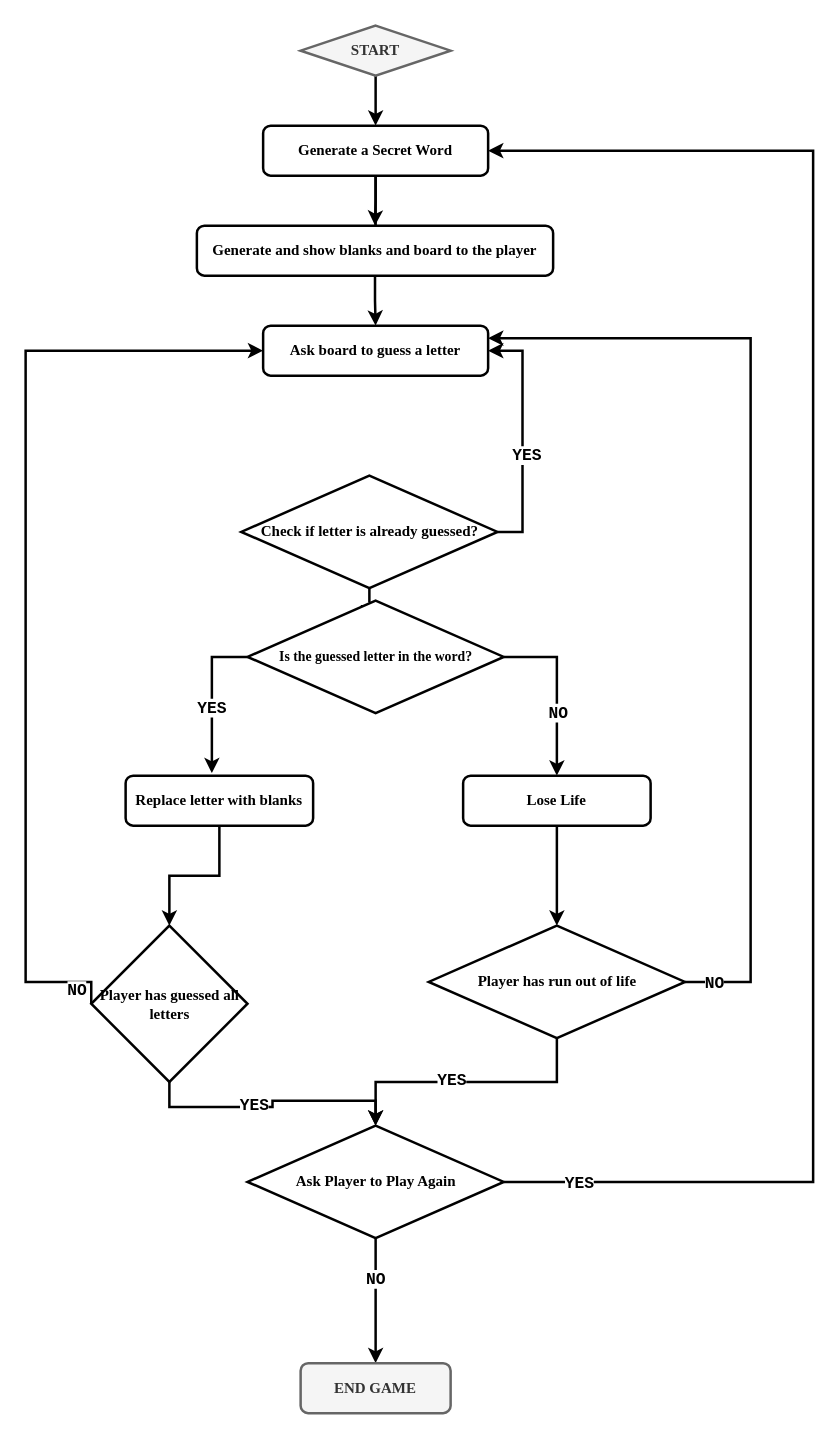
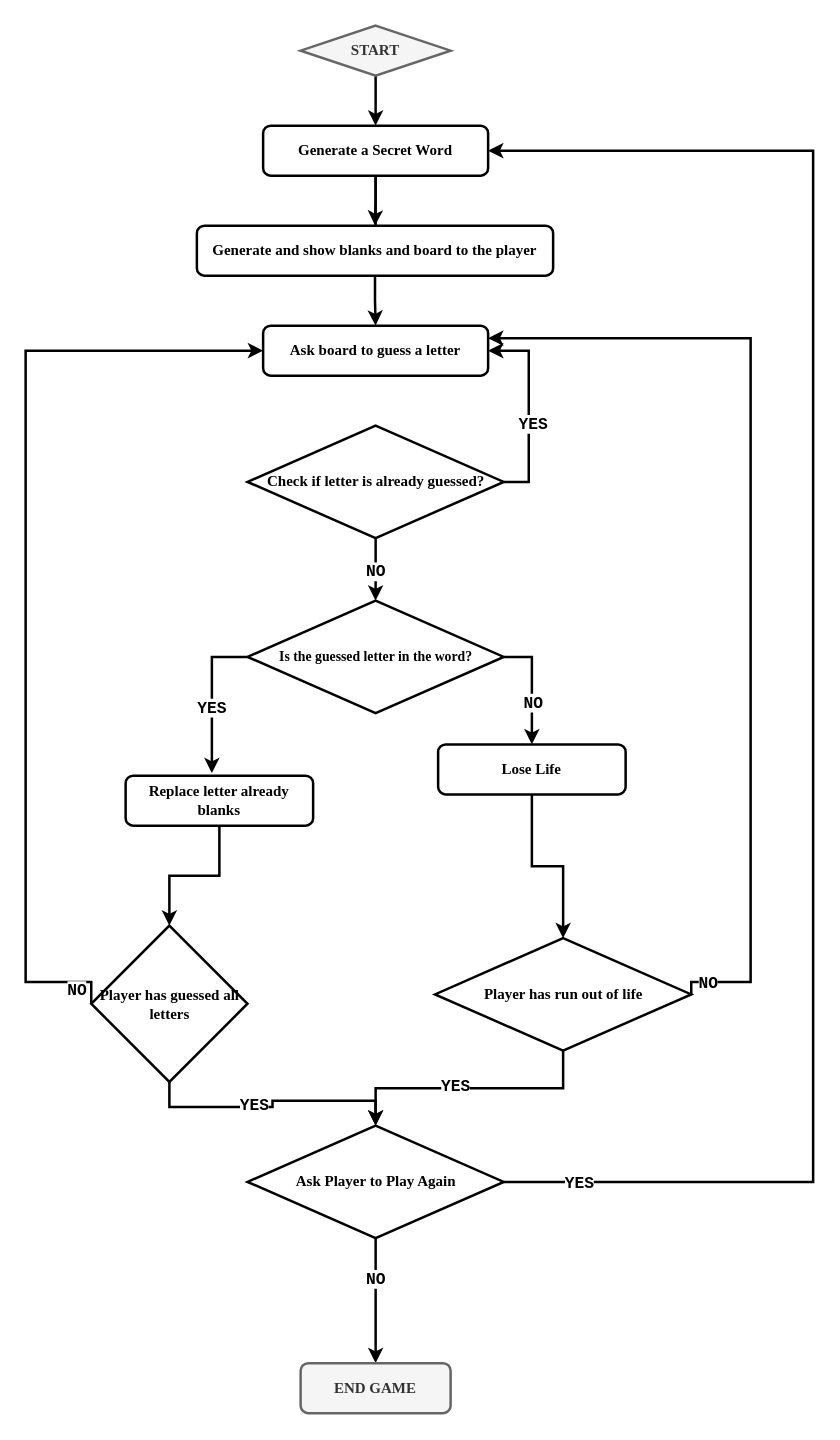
node "Check if letter is already guessed?": moved (369, 532) -> (376, 482)
node "Replace letter with blanks": label "Replace letter with blanks" -> "Replace letter already blanks"
node "Lose Life": moved (557, 801) -> (532, 769)
node "Player has run out of life": moved (557, 982) -> (563, 994)
